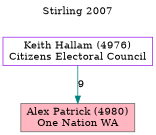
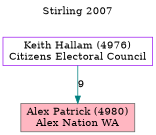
node "Alex Patrick (4980) One Nation WA": label "Alex Patrick (4980) One Nation WA" -> "Alex Patrick (4980) Alex Nation WA"
